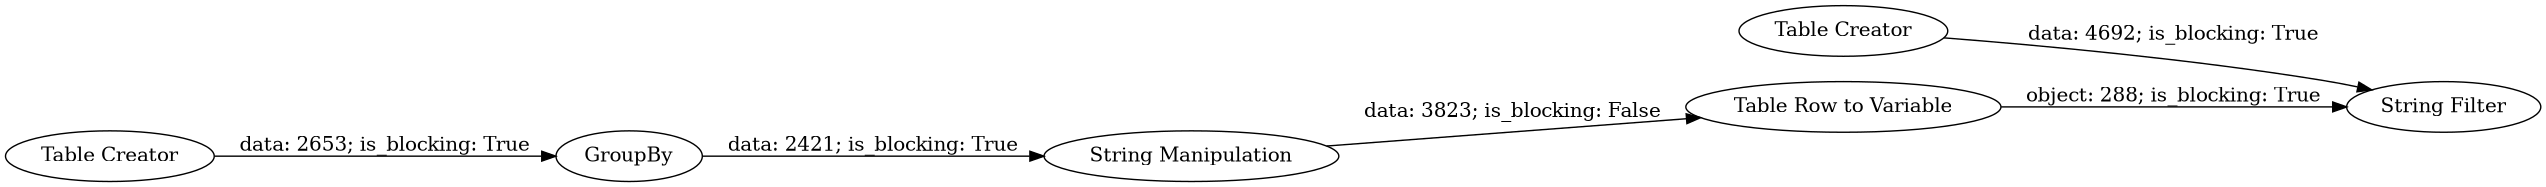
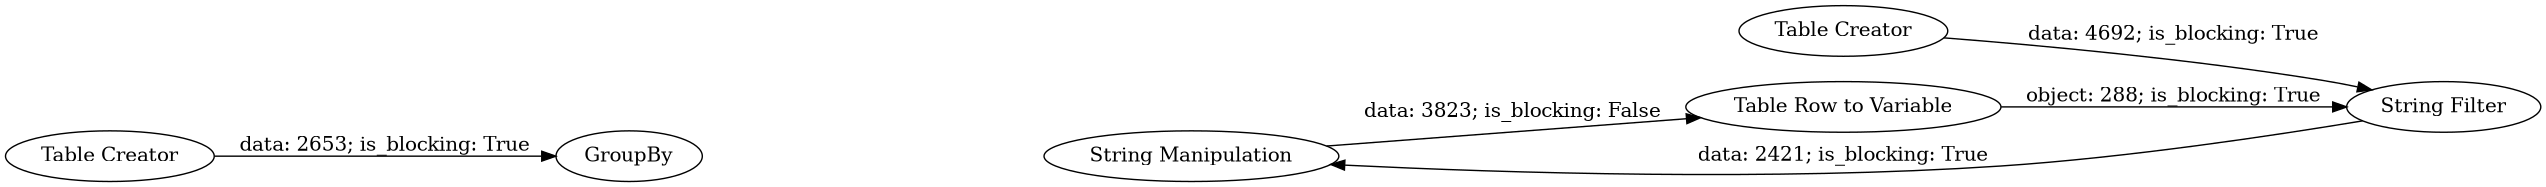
edge "GroupBy" -> "String Manipulation": now "String Filter" -> "String Manipulation"
